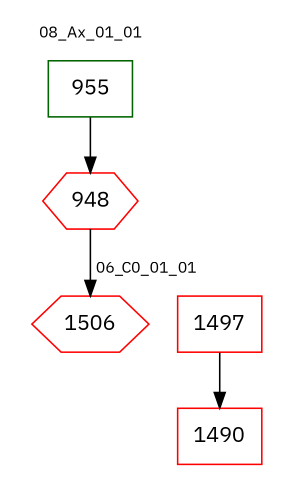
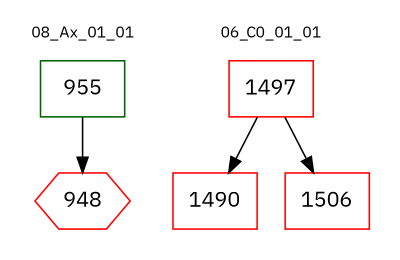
edge "948" -> "1506": now "1497" -> "1506"
node "1506": shape hexagon -> box
